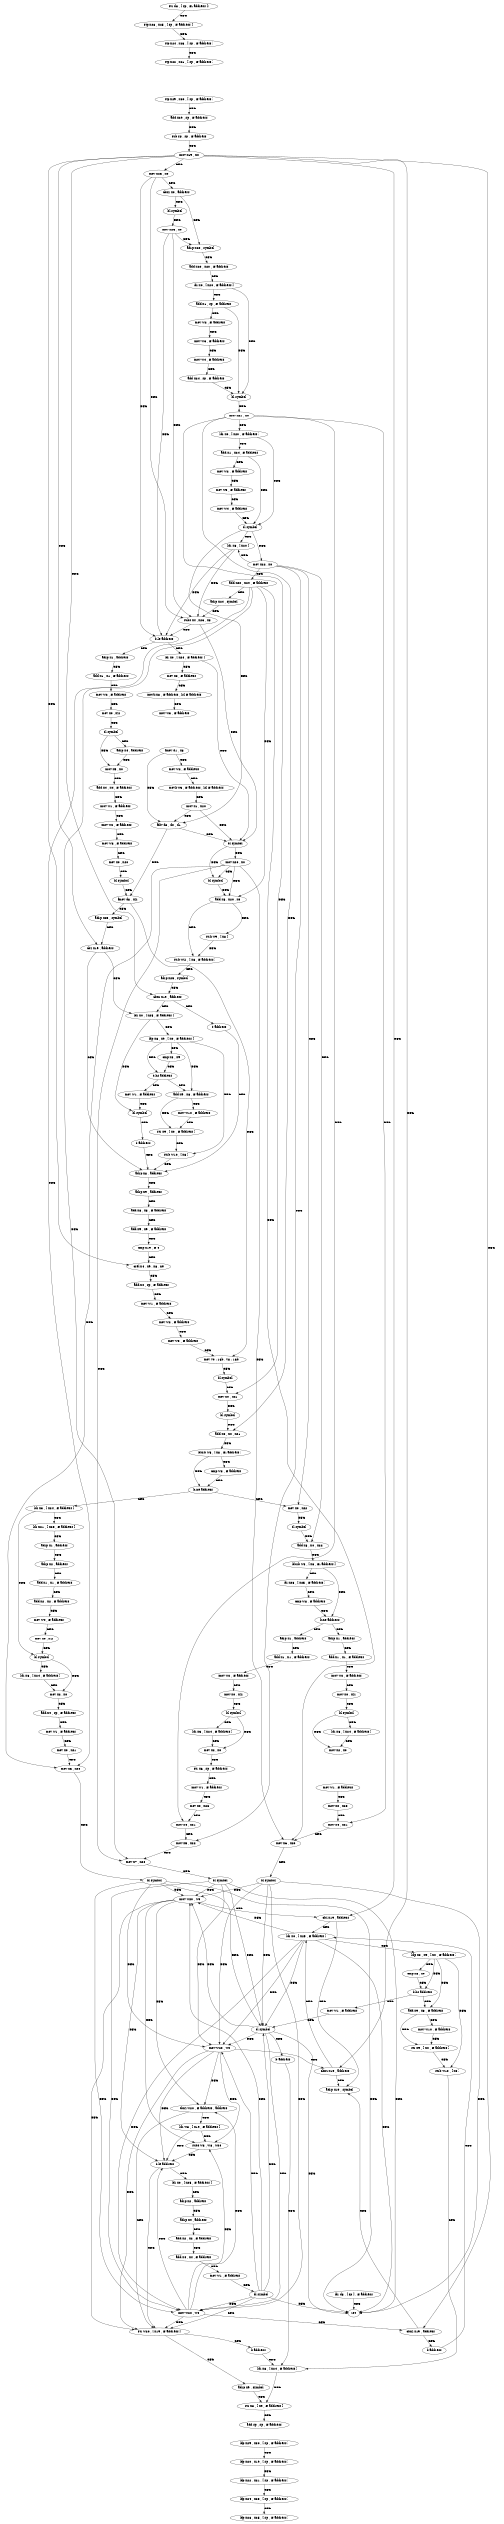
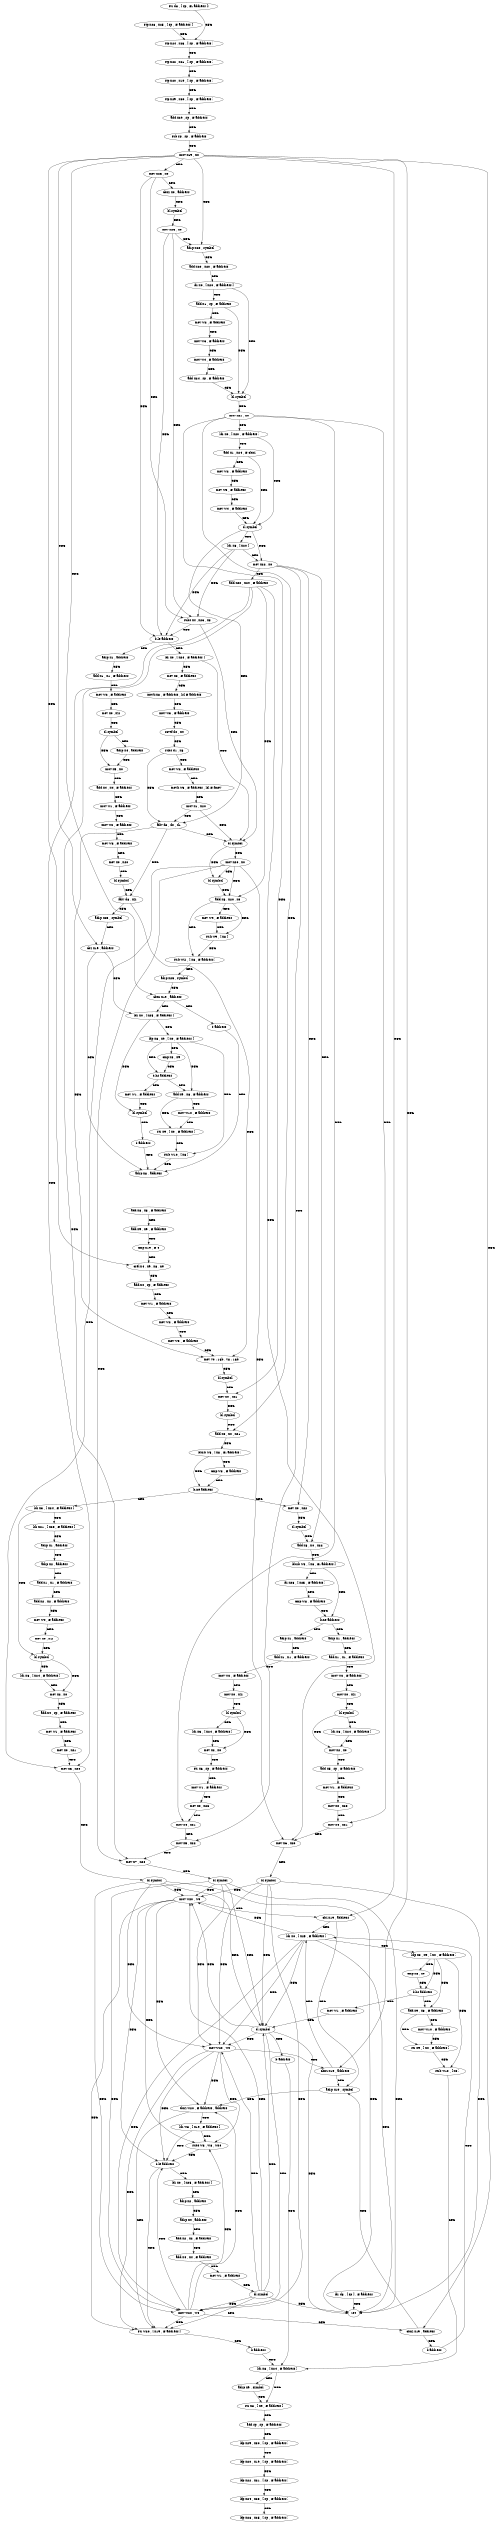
edge "str d8 , [ sp , #- address ]!" -> "stp x28 , x25 , [ sp , # address ]": now "str d8 , [ sp , #- address ]!" -> "stp x24 , x23 , [ sp , # address ]"
node "stp x20 , x19 , [ sp , # address ]": added
edge "add x29 , sp , # address" -> "sub sp , sp , # address": label "DFG" -> "CFG"
edge "cbnz x0 , address" -> "adrp x20 , symbol": now "mov x19 , x0" -> "adrp x20 , symbol"
node "add x1 , x24 , # address": label "add x1 , x24 , # address" -> "add x1 , x24 , # cbnz"
edge "mov x22 , x0" -> "ldr x8 , [ x20 ]": reversed
node "adrp x24 , symbol": removed
node "scvtf d0 , x4": added
node "fmov d1 , x8": label "fmov d1 , x8" -> "subs d1 , x8"
node "movk w3 , # address , lsl # address": label "movk w3 , # address , lsl # address" -> "movk w3 , # address , lsl # fmov"
node "fmov d8 , xzr": label "fmov d8 , xzr" -> "fdiv d8 , xzr"
node "mov w9 , # address": added
edge "mov x22 , x0" -> "mov x0 , x22": label "CFG" -> "DFG"
edge "fdiv d8 , d0 , d1" -> "mov v0 . 16b , v8 . 16b": added, label "DFG"
node "adrp x9 , address": removed
node "add x5 , sp , # address": added
edge "adrp x19 , symbol" -> "tbnz w20 , # address , address": added, label "CFG"
edge "str w20 , [ x19 , # address ]" -> "adrp x9 , symbol": now "ldr x8 , [ x24 , # address ]" -> "adrp x9 , symbol"
edge "add sp , sp , # address" -> "ldp x29 , x30 , [ sp , # address ]": added, label "CFG"
